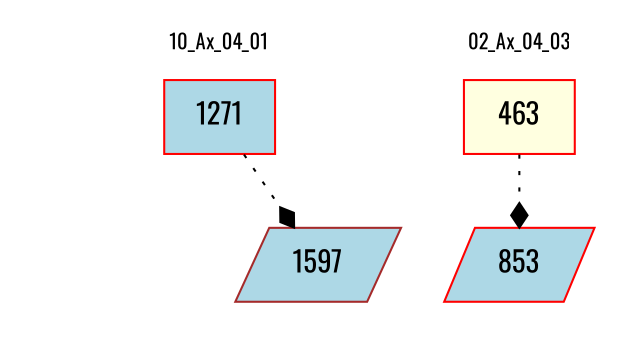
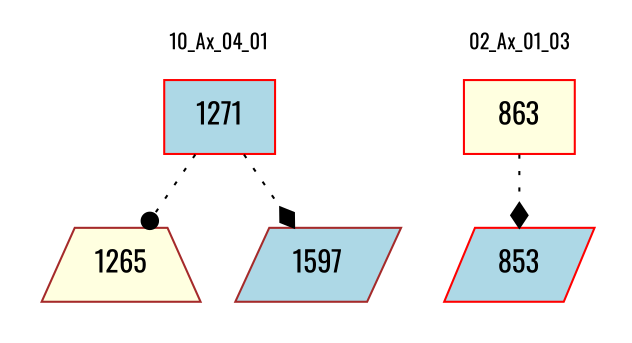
cluster "02_Ax_04_03": label "02_Ax_04_03" -> "02_Ax_01_03"
node "463": label "463" -> "863"
node "1265": added
